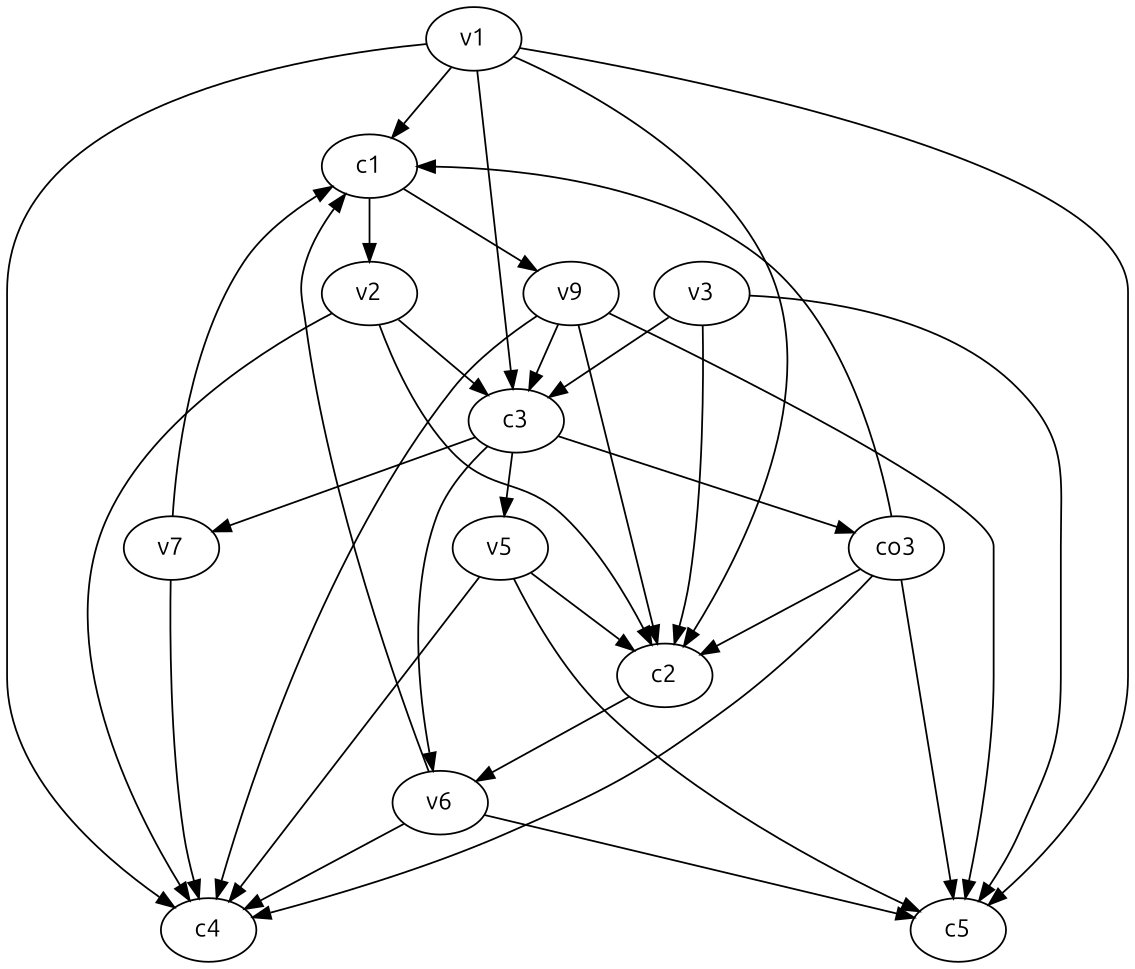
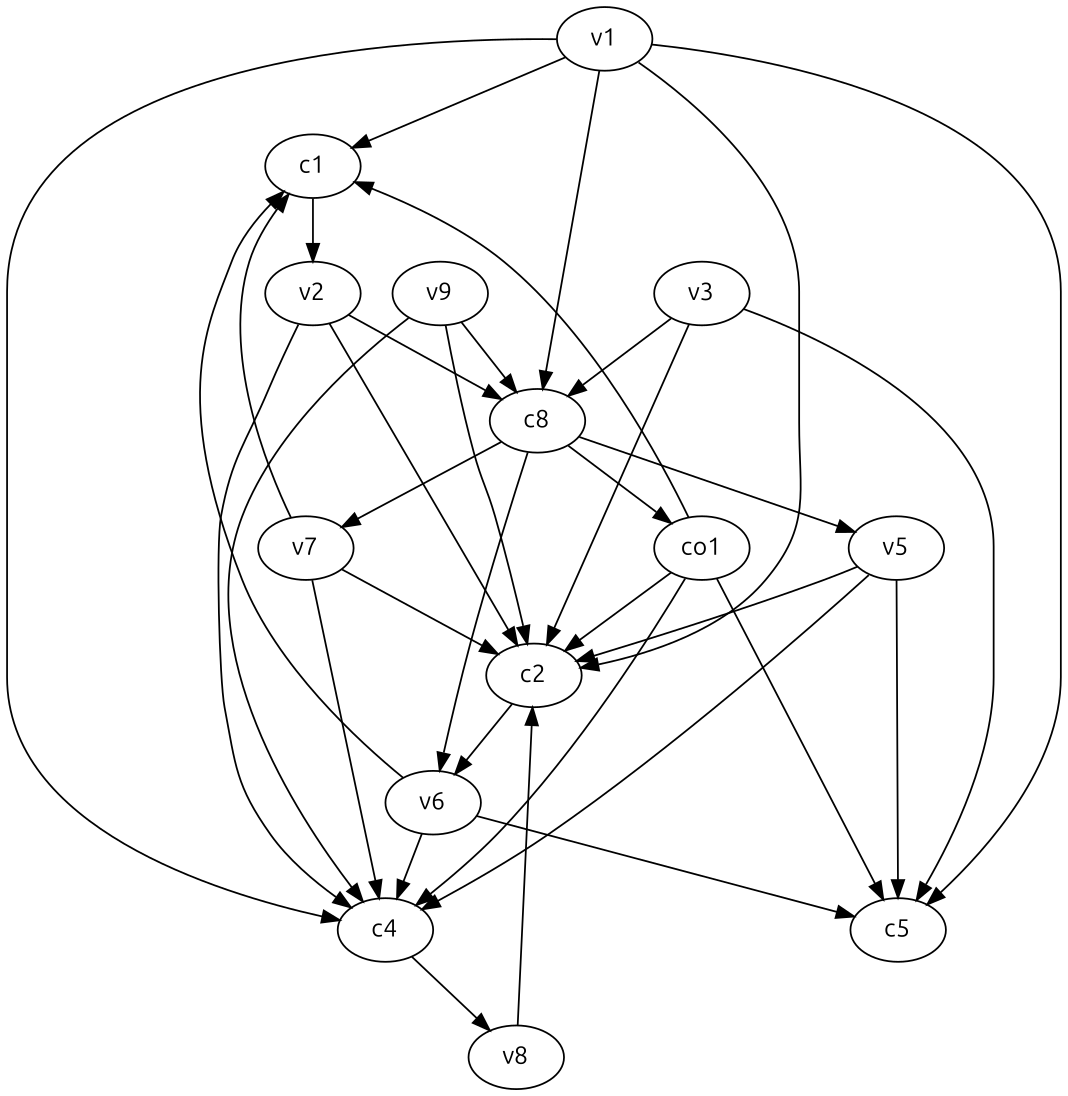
edge "c1" -> "v9": removed
node "c3": label "c3" -> "c8"
edge "v9" -> "c5": removed
node "co3": label "co3" -> "co1"
edge "v7" -> "c2": added
node "v8": added
